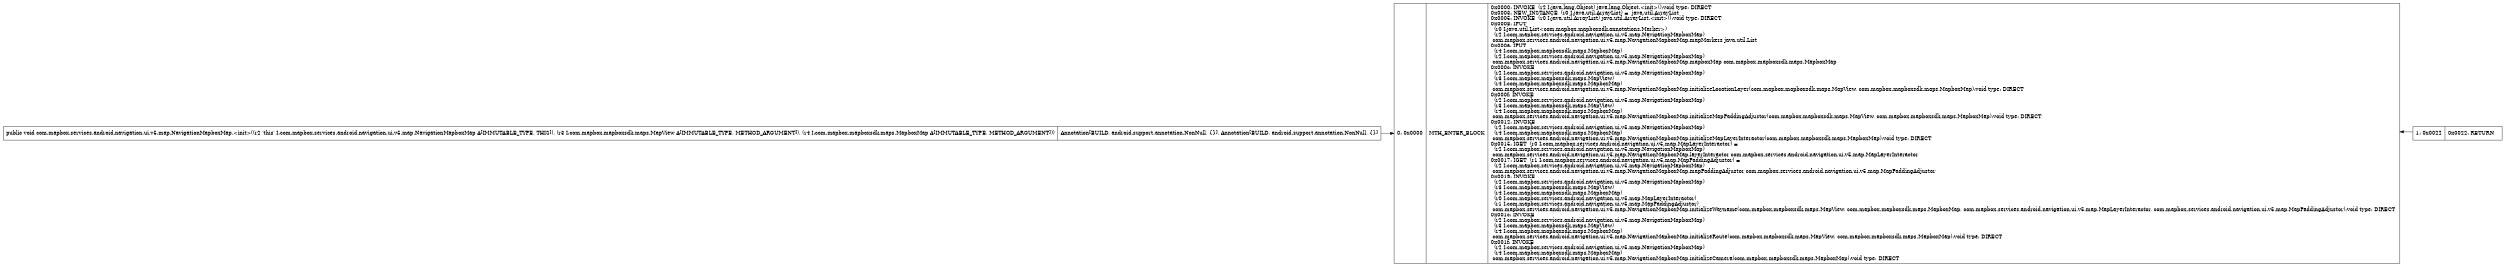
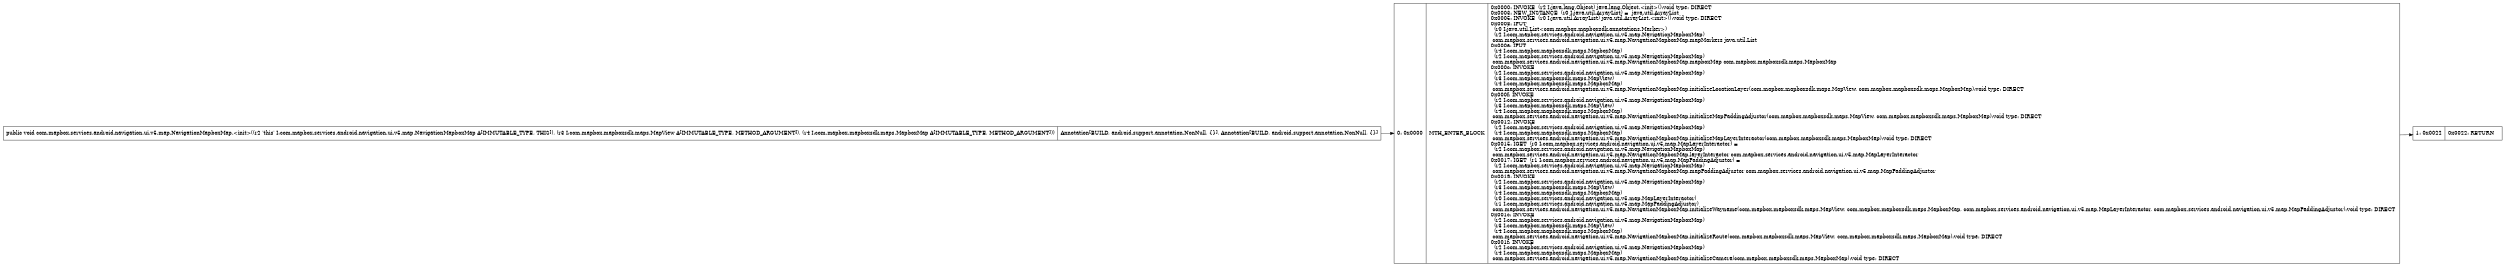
edge "1: 0x0022" -> "0: 0x0000": reversed
